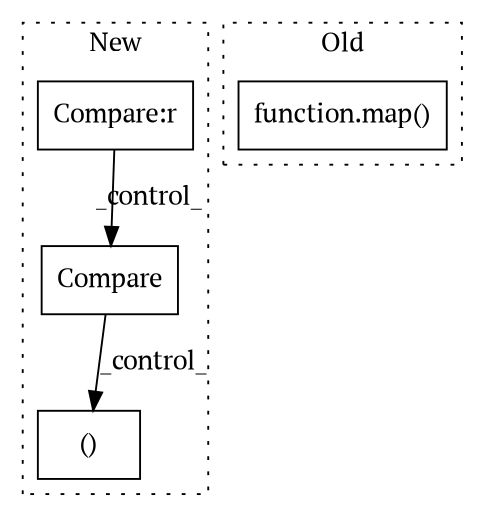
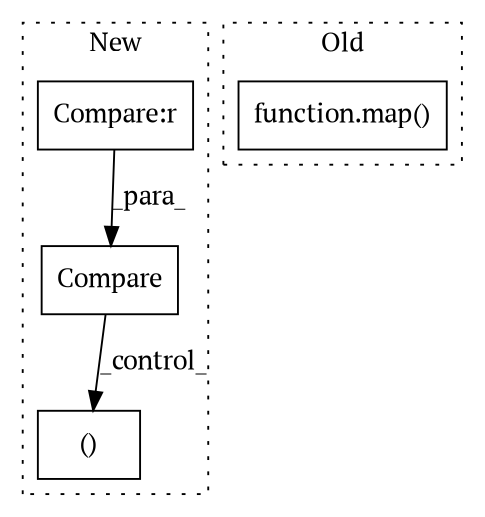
edge "Compare:r" -> "Compare": label "_control_" -> "_para_"
